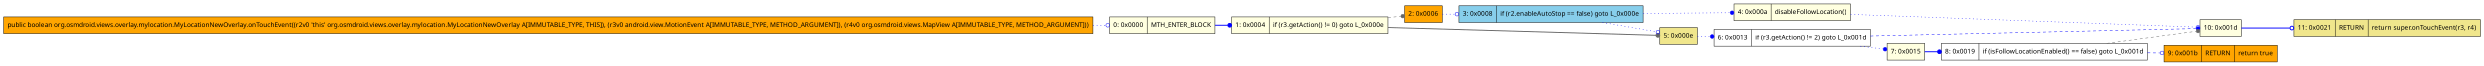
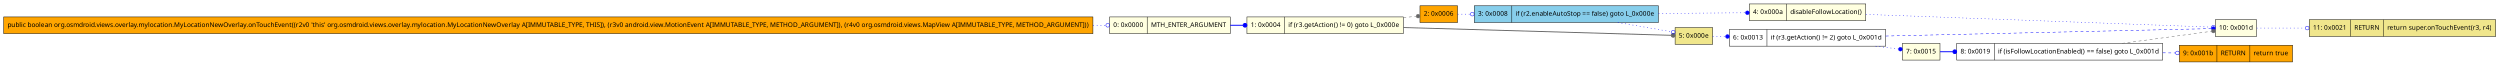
node "0: 0x0000": text "MTH_ENTER_BLOCK" -> "MTH_ENTER_ARGUMENT"
edge "10: 0x001d" -> "11: 0x0021": style bold -> dotted
